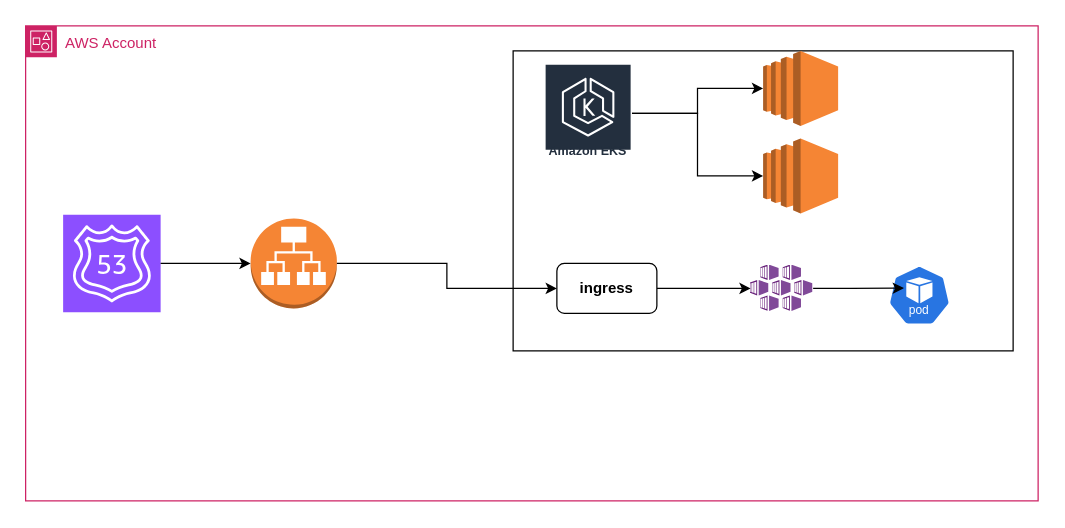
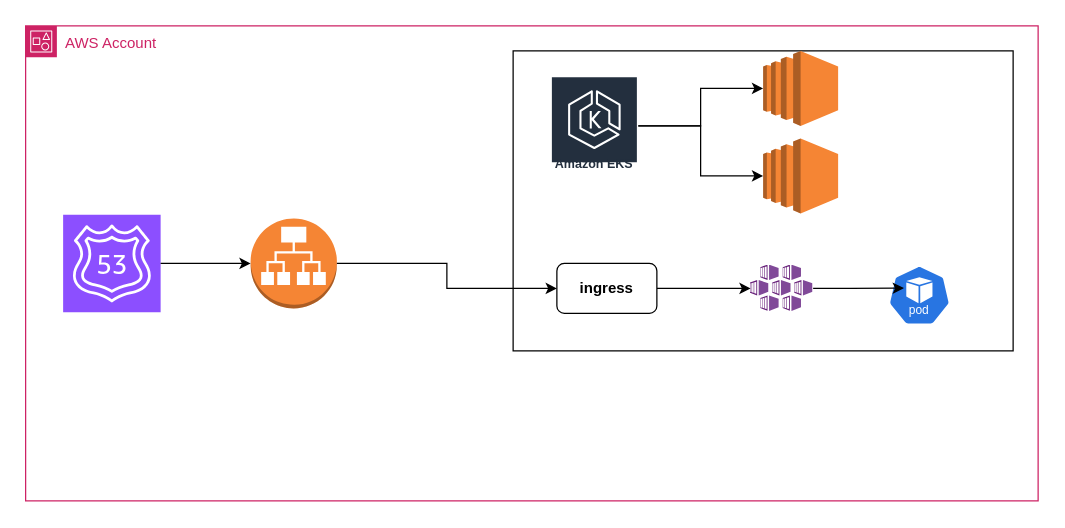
node "Amazon EKS": moved (588, 113) -> (594, 126)
